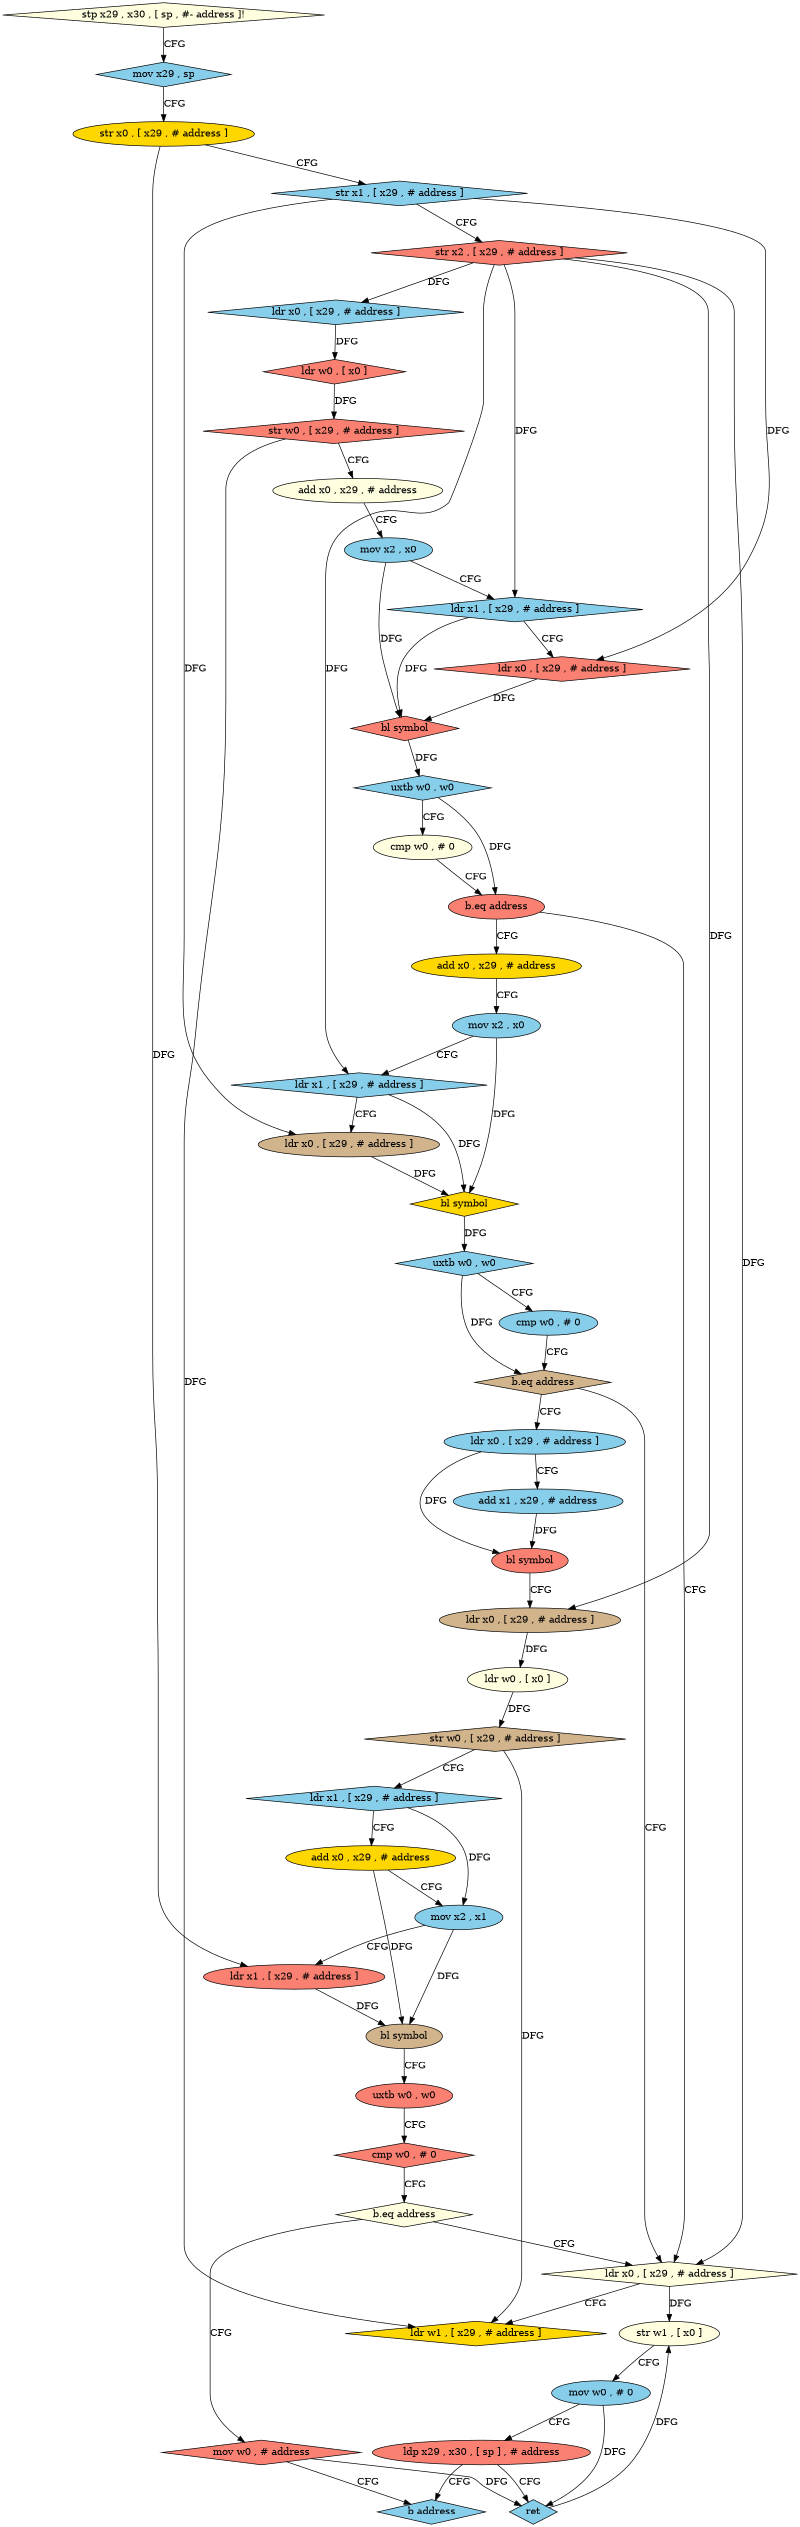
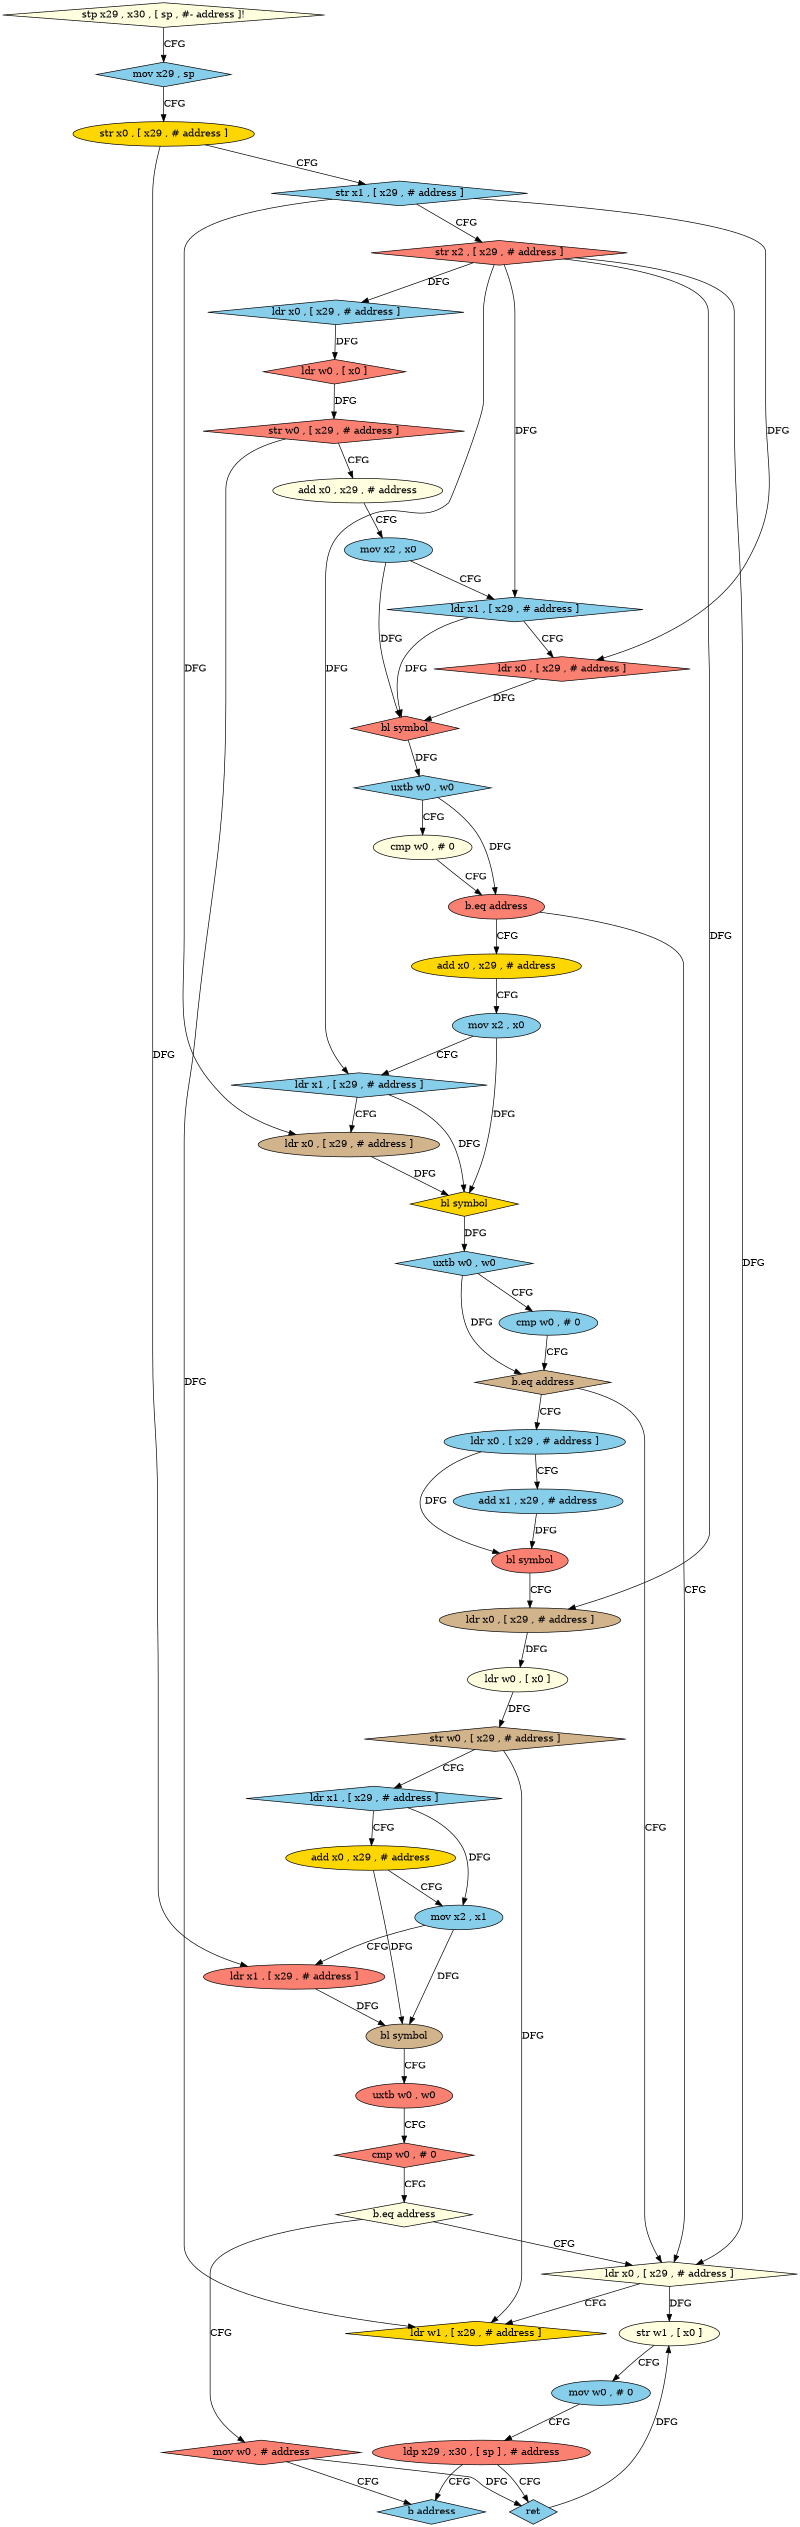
edge "mov w0 , # 0" -> "ret": removed, label "DFG"
